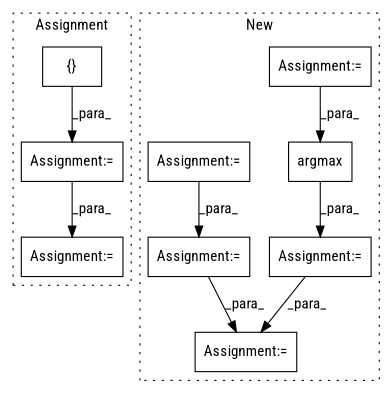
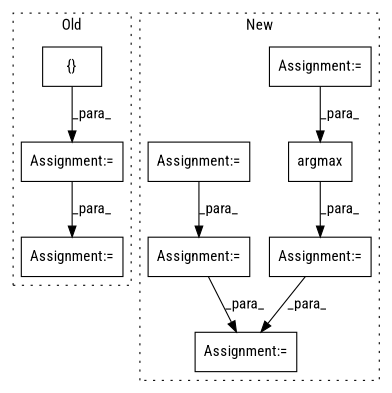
cluster "Assignment": label "Assignment" -> "Old"
